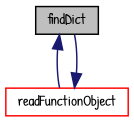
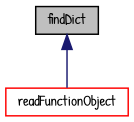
edge "findDict" -> "readFunctionObject": removed
